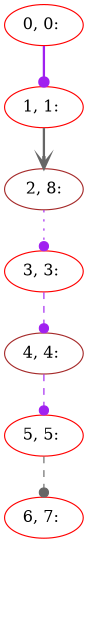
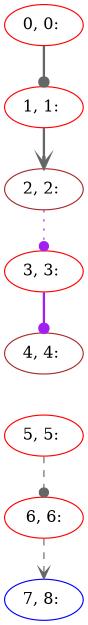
edge "0, 0:" -> "1, 1:": color purple -> gray40
node "2, 8:": label "2, 8:" -> "2, 2:"
edge "3, 3:" -> "4, 4:": style dashed -> bold
edge "4, 4:" -> "5, 5:": removed
node "6, 7:": label "6, 7:" -> "6, 6:"
node "7, 8:": added
